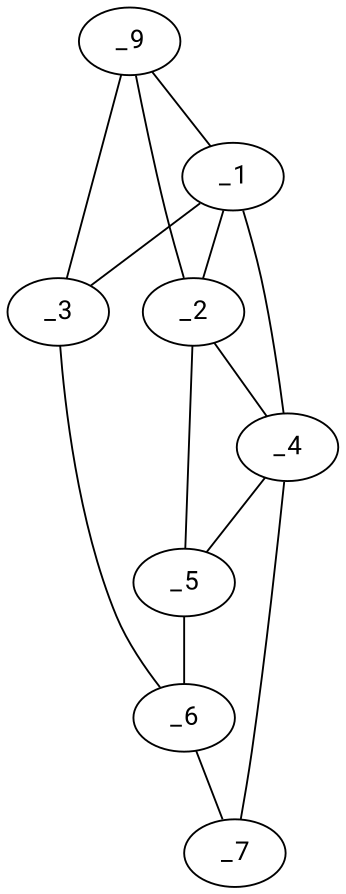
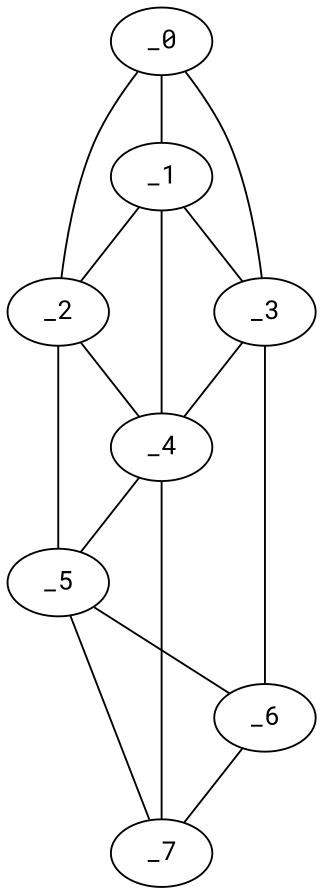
node "_9": label "_9" -> "_0"
edge "_3" -- "_4": added
edge "_5" -- "_7": added
